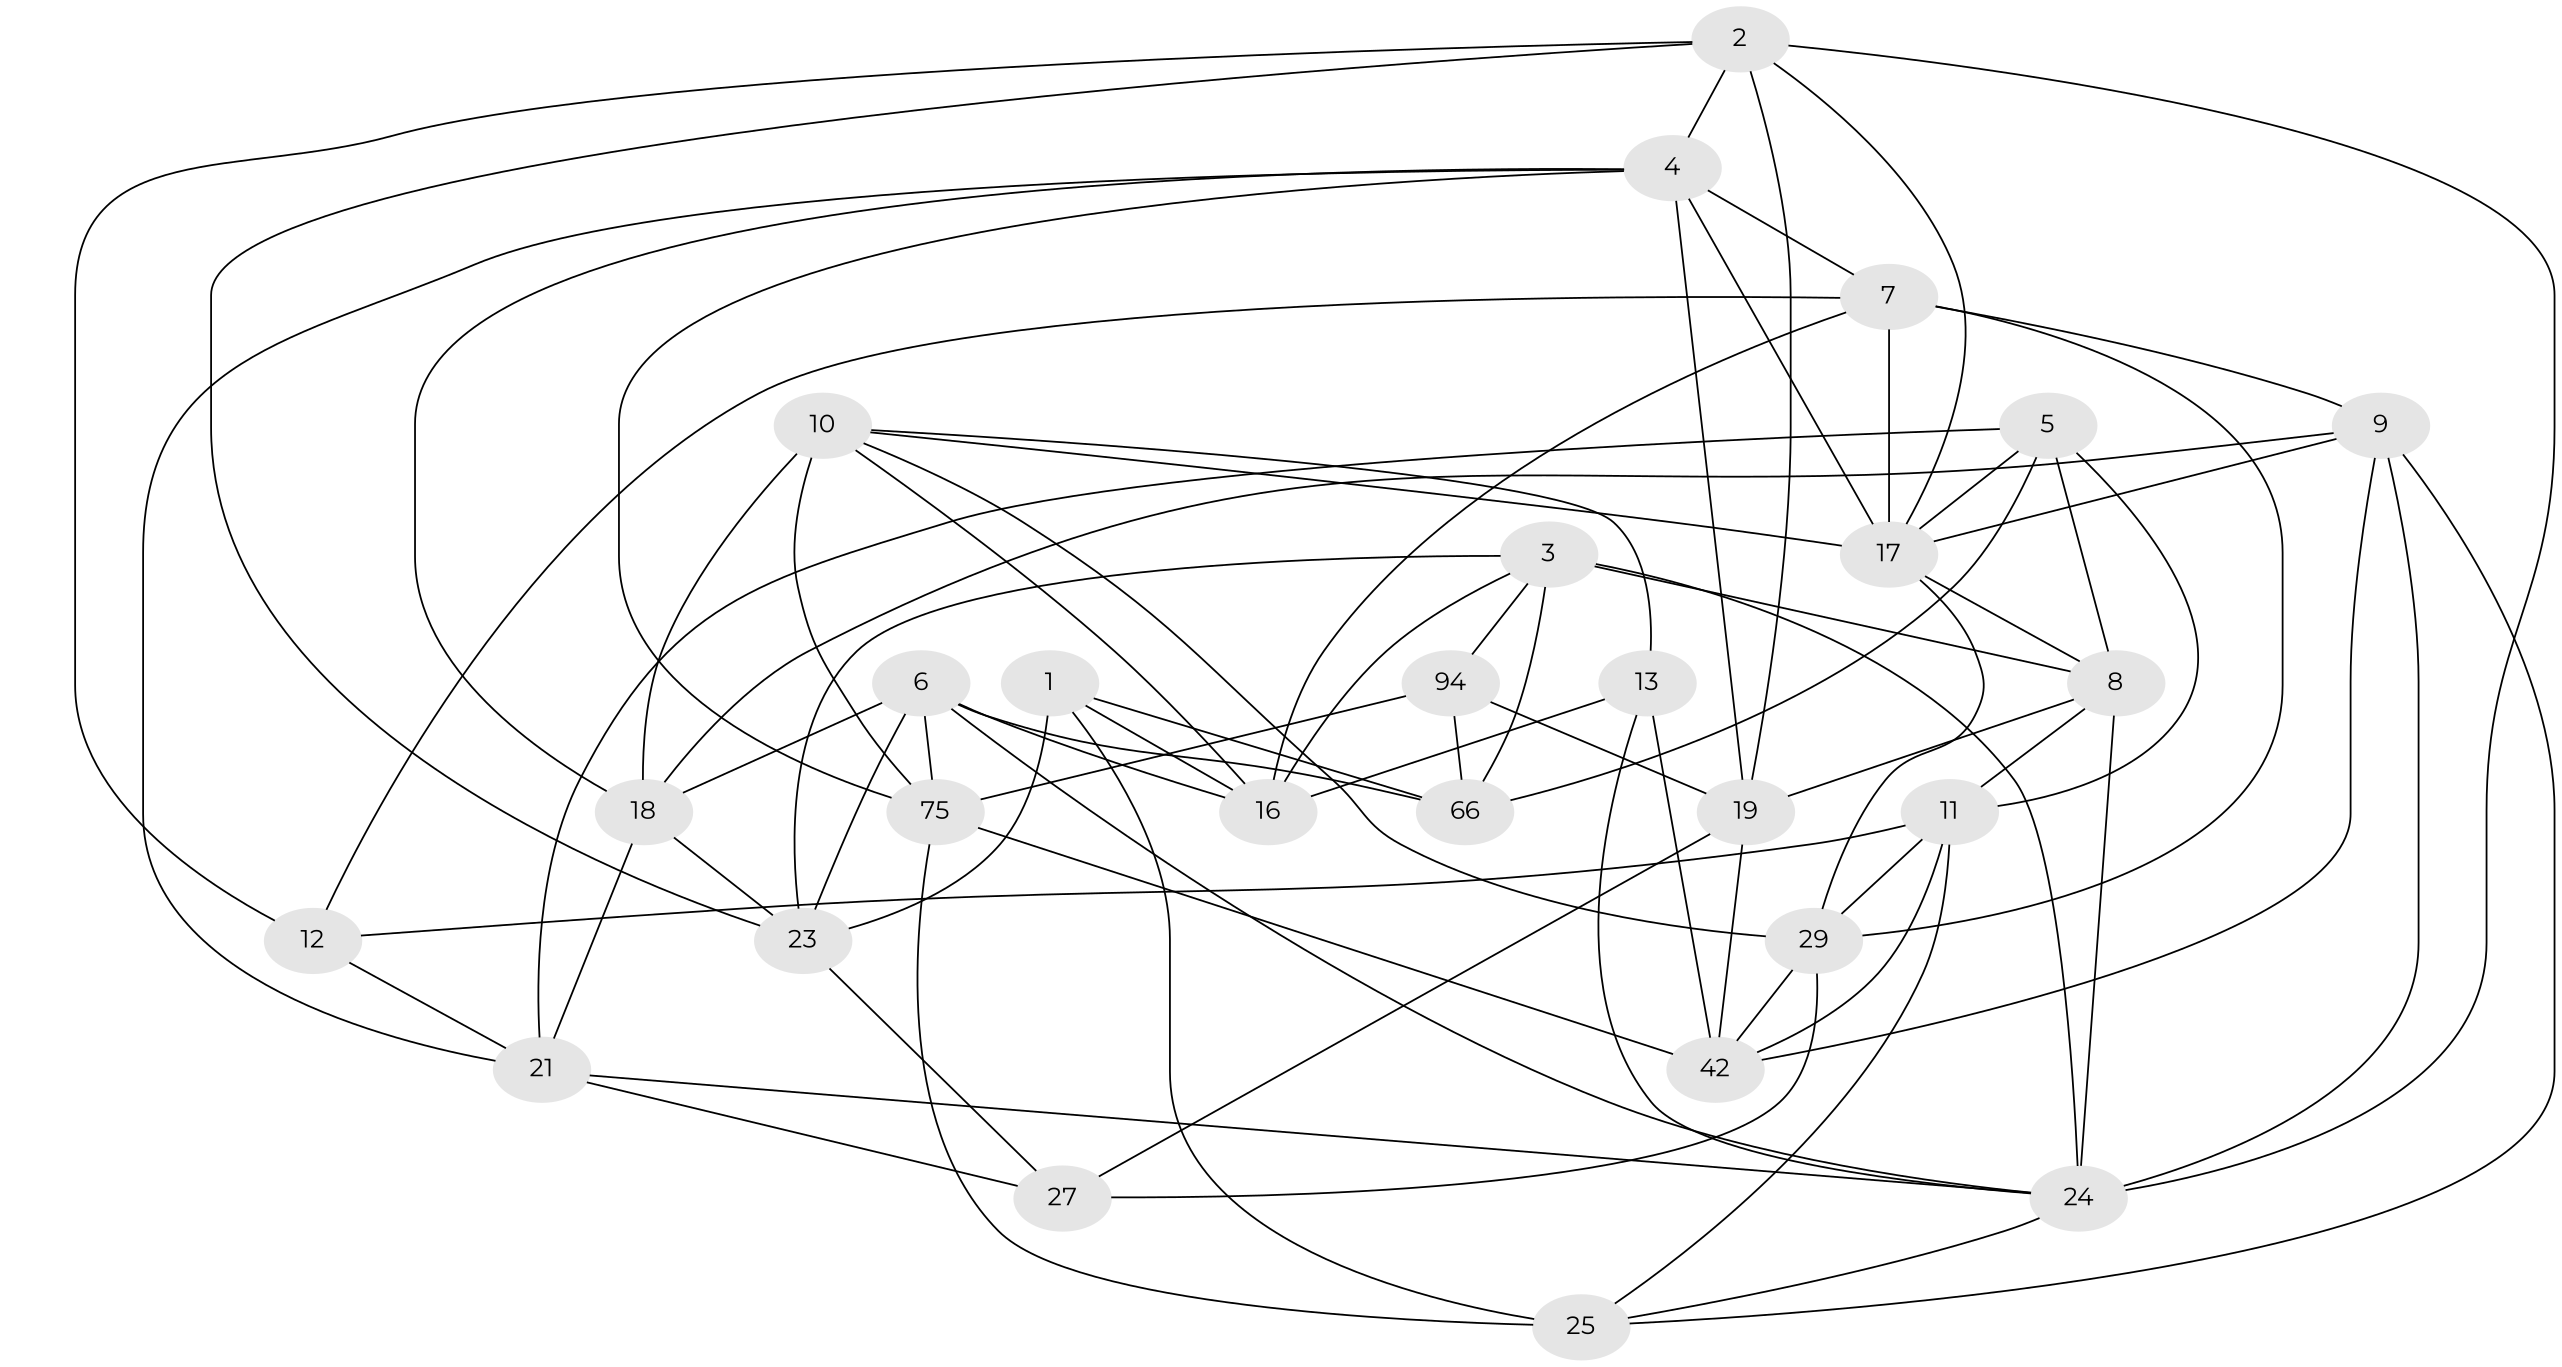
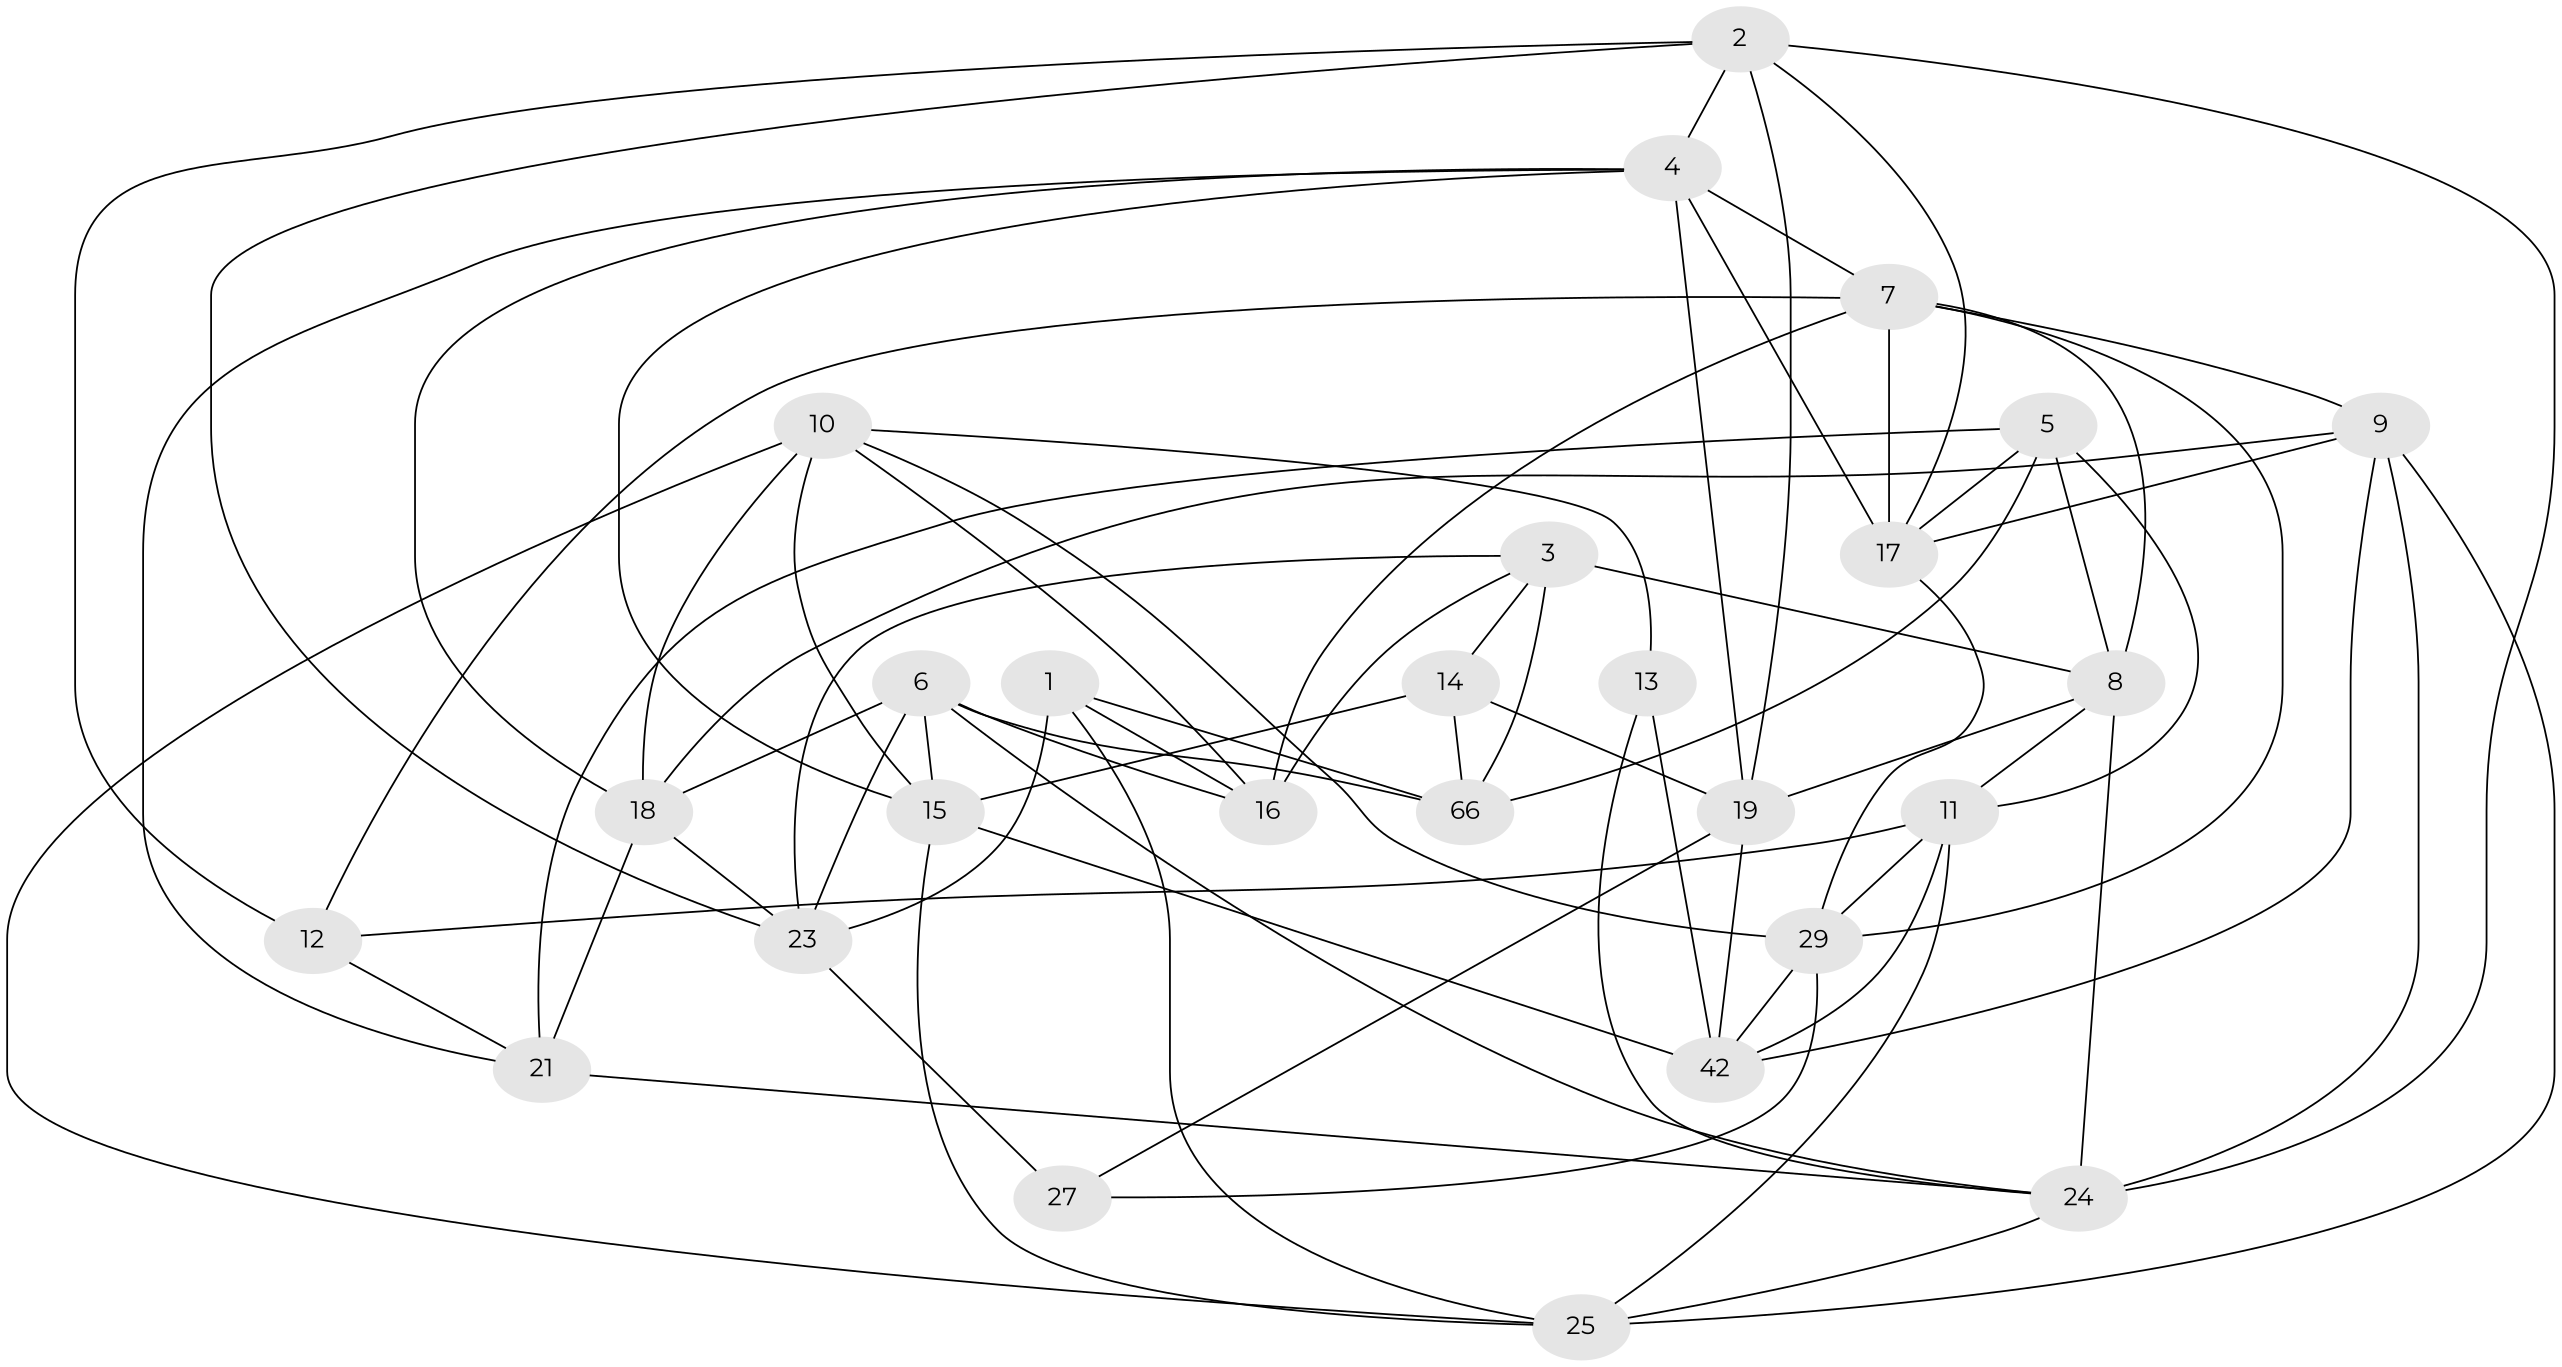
edge "10" -- "17": now "10" -- "25"
edge "17" -- "8": now "7" -- "8"
node "94": label "94" -> "14"
edge "13" -- "16": removed
edge "3" -- "24": removed
node "75": label "75" -> "15"
edge "21" -- "27": removed
